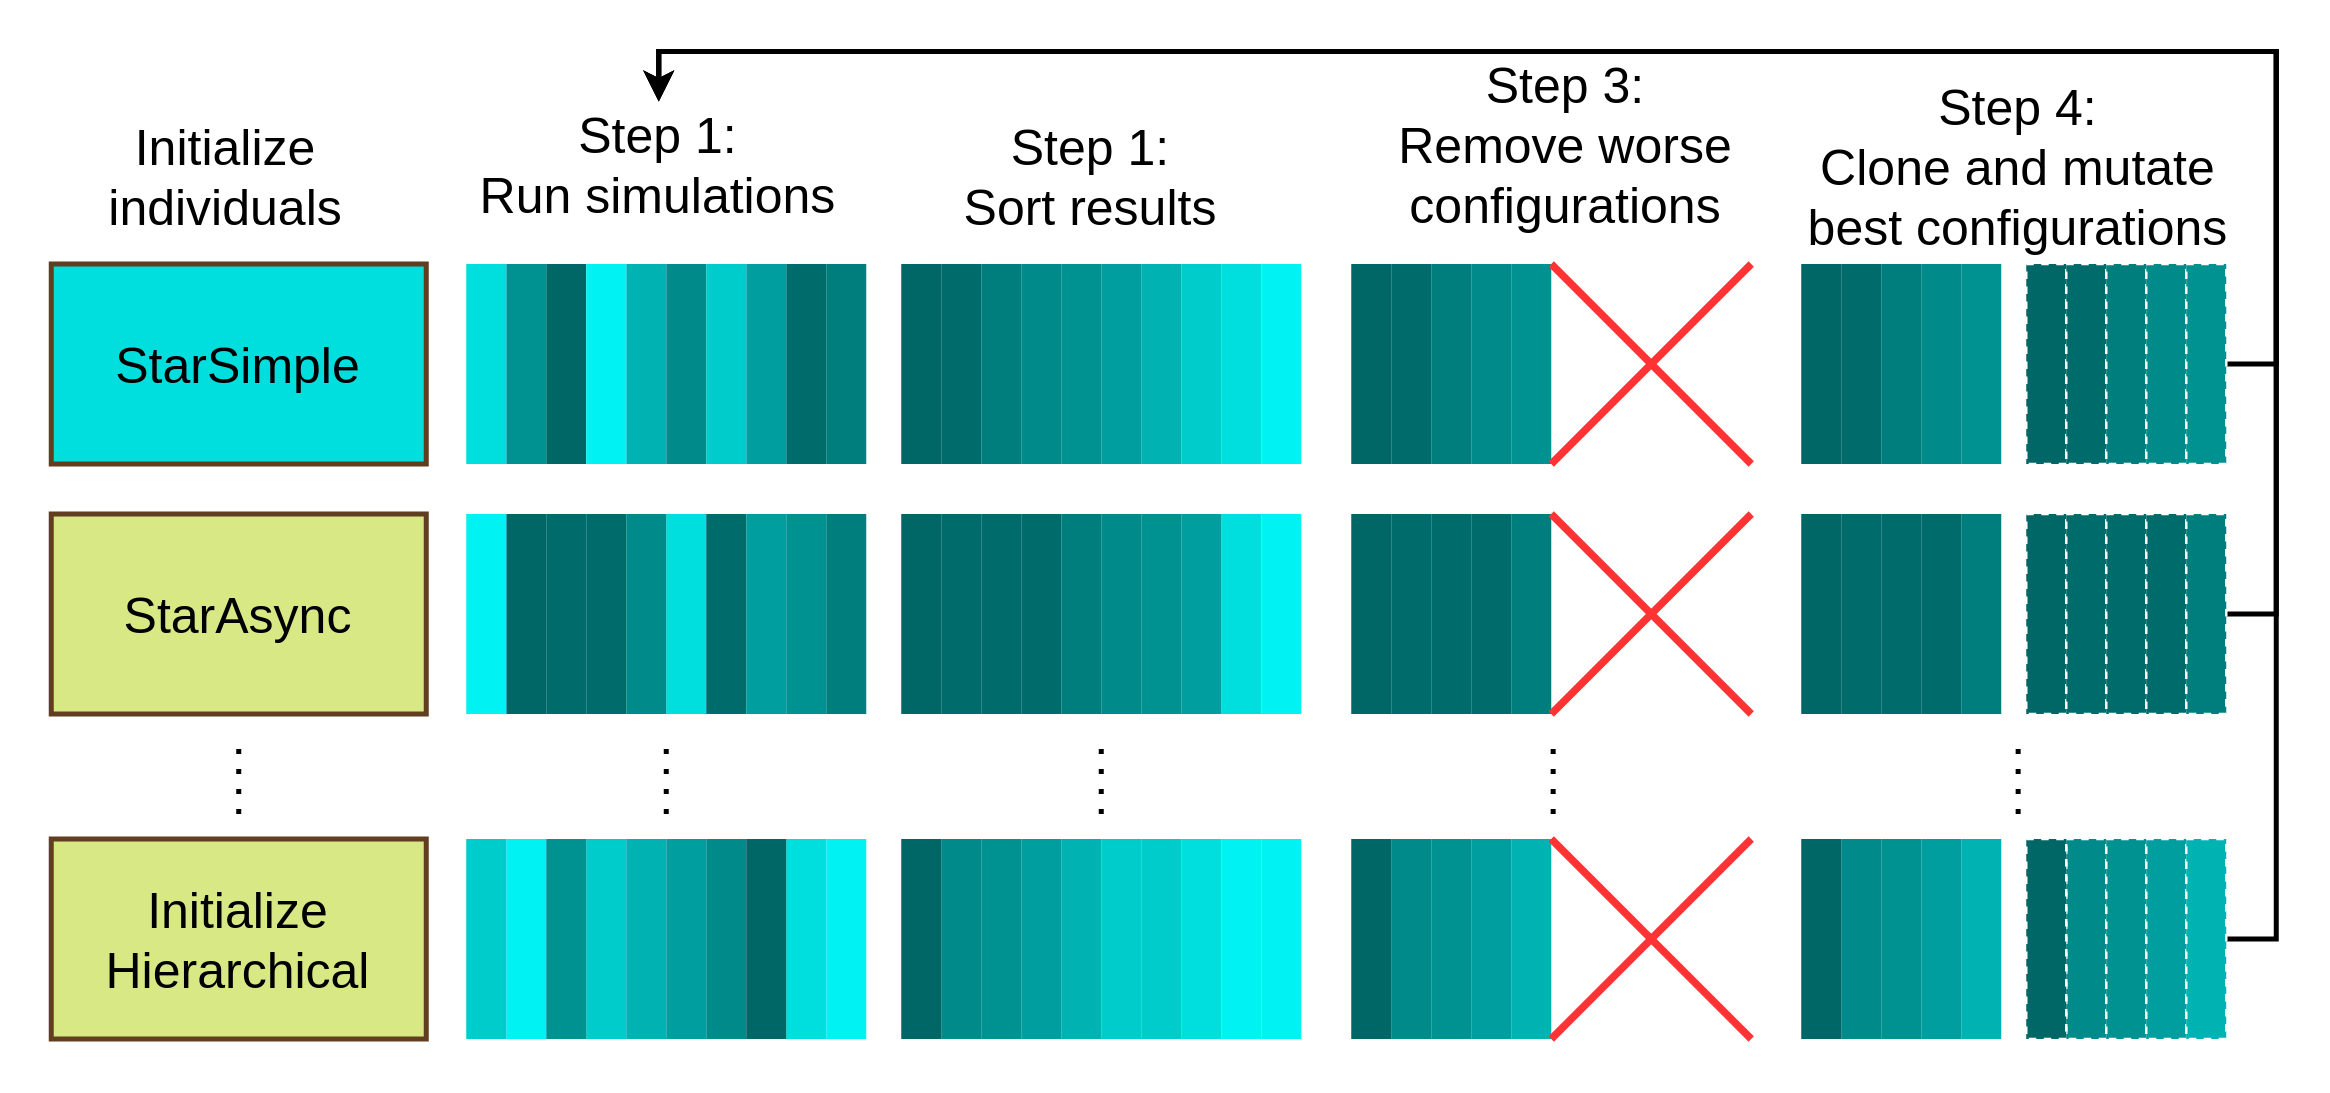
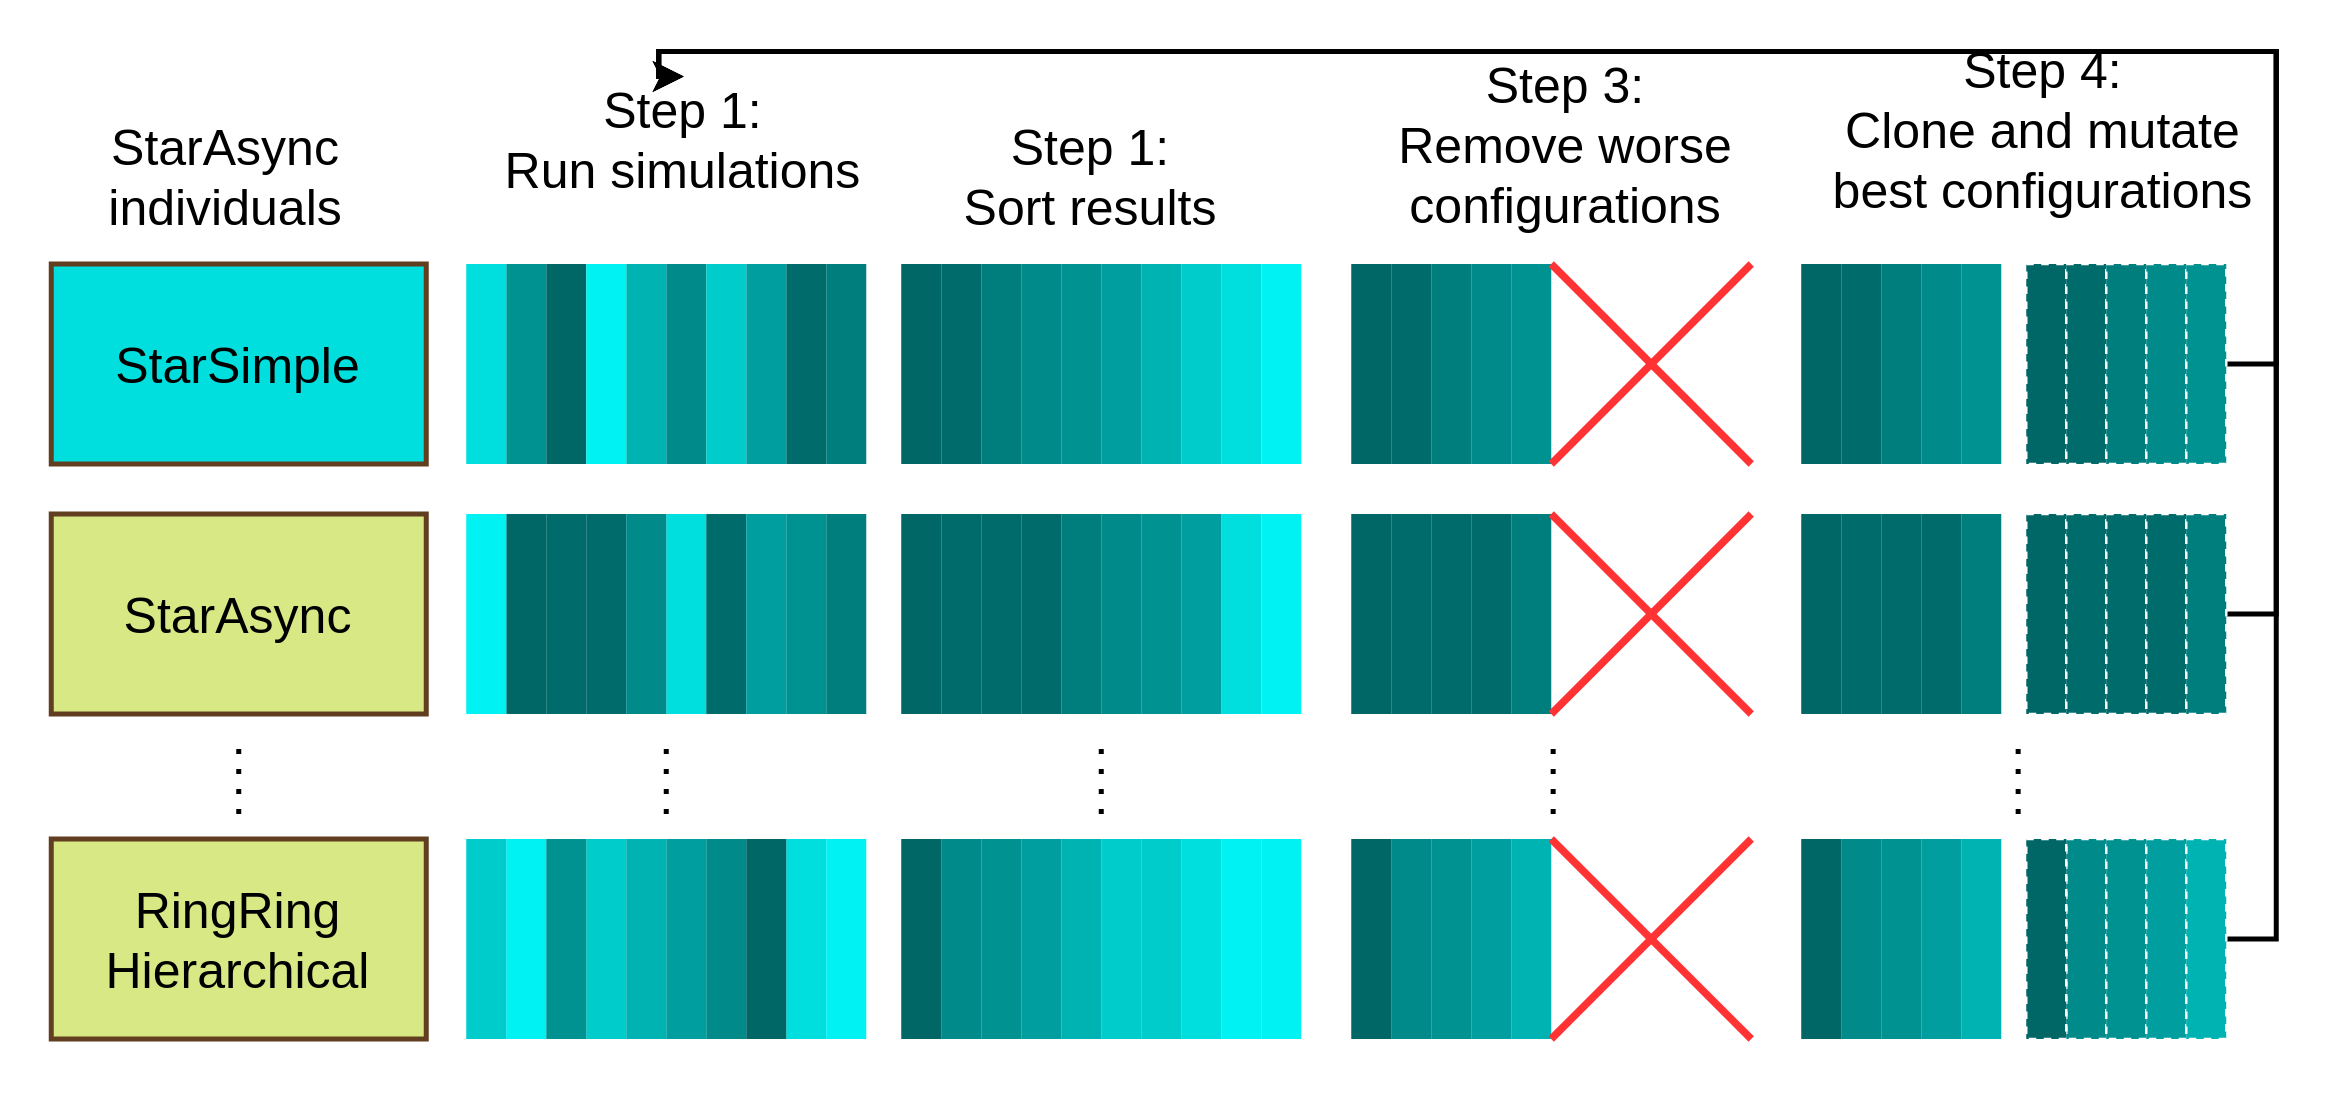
node "Step 1: Run simulations": moved (659, 164) -> (684, 139)
node "Step 4: Clone and mutate best configurations": moved (2019, 166) -> (2044, 129)
node "Initialize individuals": label "Initialize individuals" -> "StarAsync individuals"
node "Initialize Hierarchical": label "Initialize Hierarchical" -> "RingRing Hierarchical"
